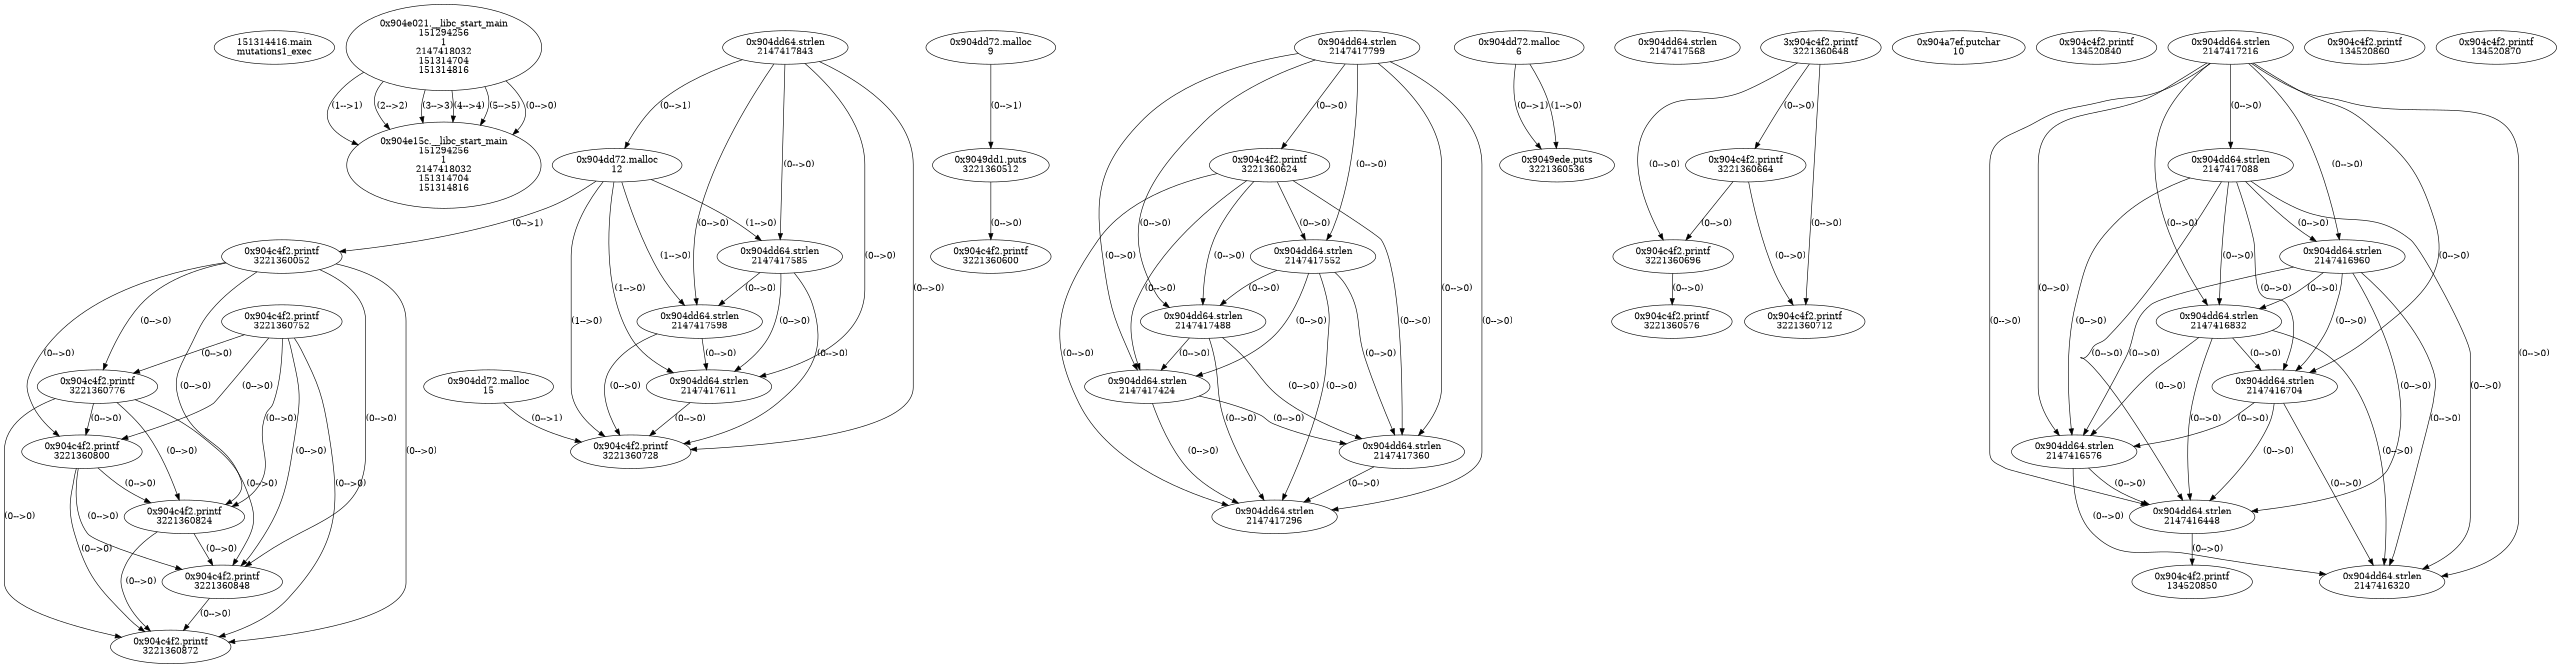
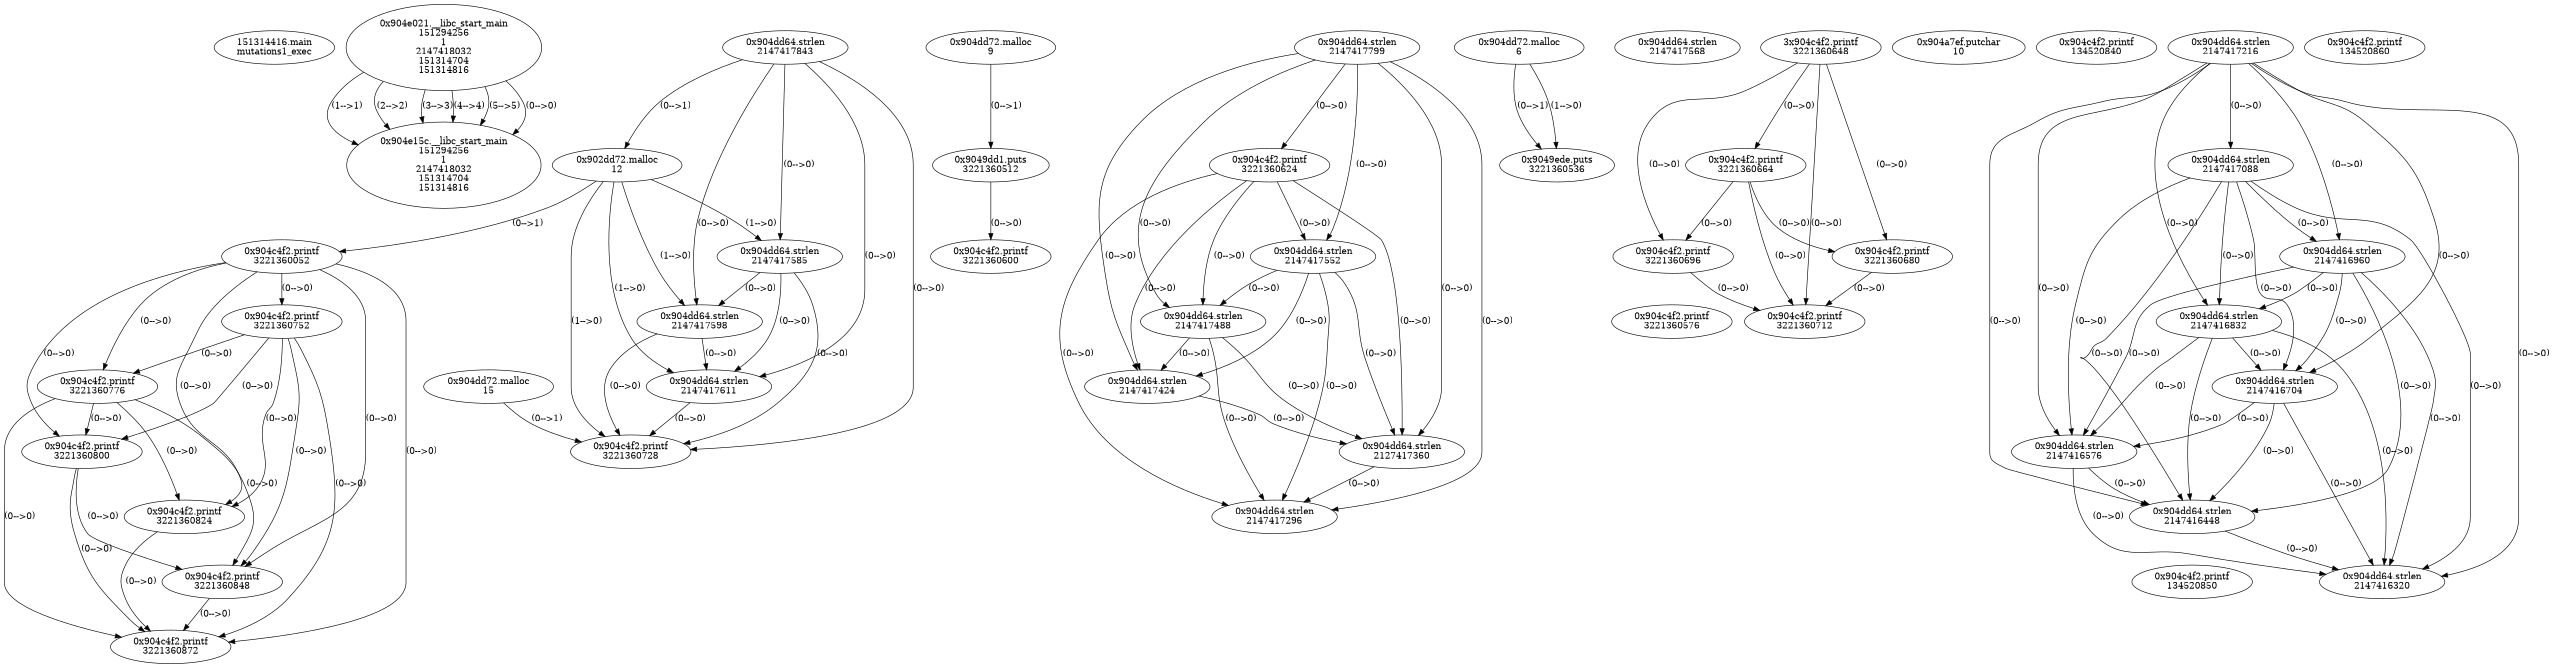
node "0x904c4f2.printf 134520870": removed
node "0x904dd72.malloc 12": label "0x904dd72.malloc 12" -> "0x902dd72.malloc 12"
node "0x904c4f2.printf 3221360680": added
edge "0x904c4f2.printf 3221360052" -> "0x904c4f2.printf 3221360752": added, label "(0-->0)"
edge "0x904c4f2.printf 3221360696" -> "0x904c4f2.printf 3221360576": now "0x904c4f2.printf 3221360696" -> "0x904c4f2.printf 3221360712"
node "0x904dd64.strlen 2147417360": label "0x904dd64.strlen 2147417360" -> "0x904dd64.strlen 2127417360"
edge "0x904dd64.strlen 2147417424" -> "0x904dd64.strlen 2147417296": removed, label "(0-->0)"
edge "0x904c4f2.printf 3221360800" -> "0x904c4f2.printf 3221360824": removed, label "(0-->0)"
edge "0x904dd64.strlen 2147416448" -> "0x904c4f2.printf 134520850": now "0x904dd64.strlen 2147416448" -> "0x904dd64.strlen 2147416320"
edge "0x904c4f2.printf 3221360824" -> "0x904c4f2.printf 3221360848": removed, label "(0-->0)"
